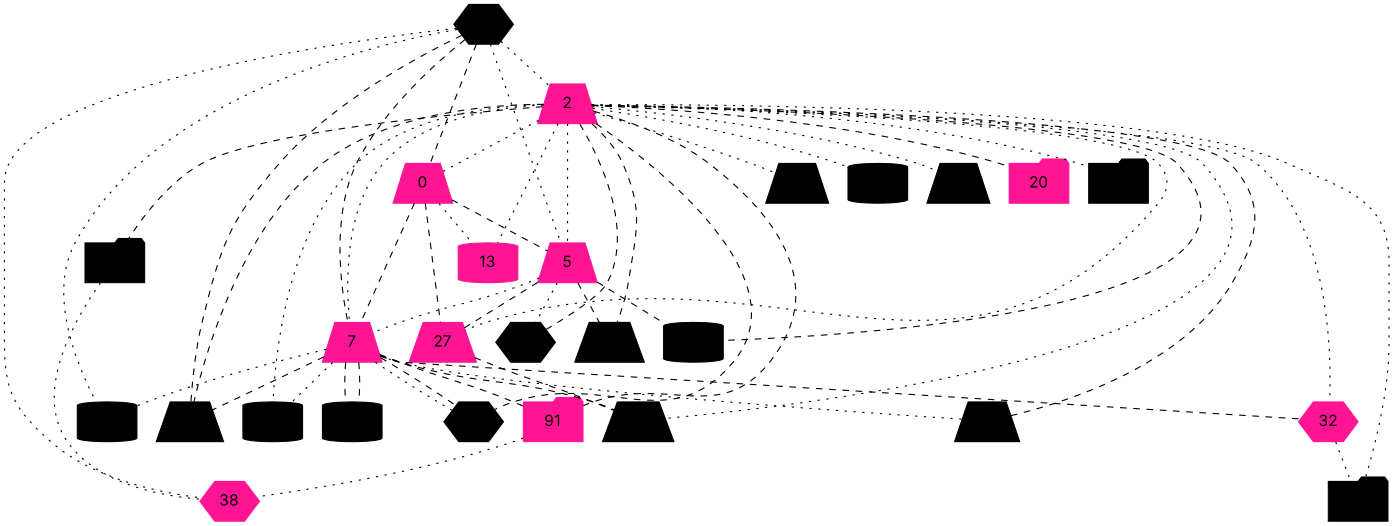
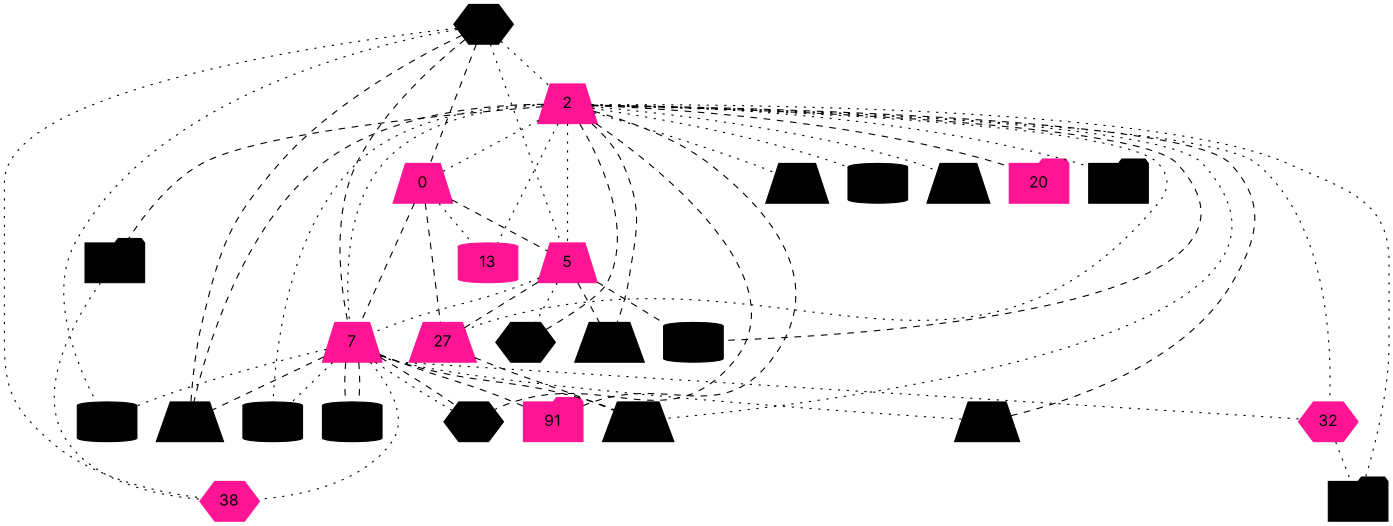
edge "7" -- "32": style dashed -> dotted
edge "91" -- "38": now "7" -- "38"
